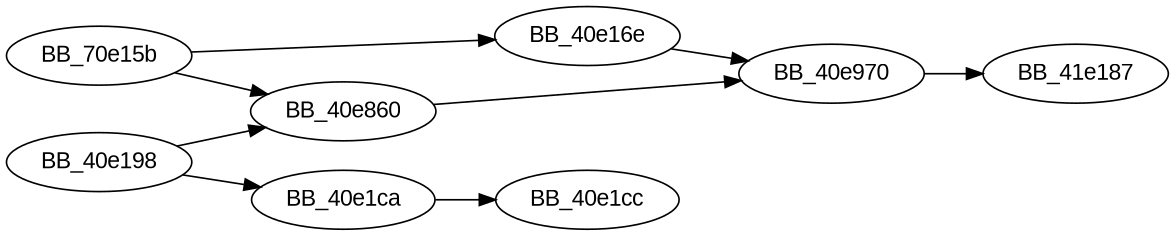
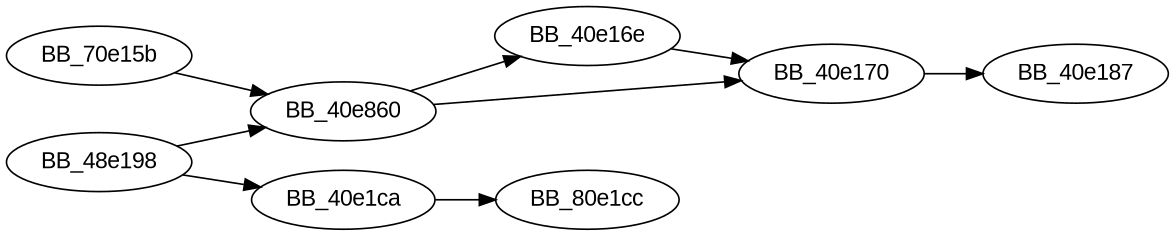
edge "BB_70e15b" -> "BB_40e16e": now "BB_40e860" -> "BB_40e16e"
node "BB_40e970": label "BB_40e970" -> "BB_40e170"
node "BB_41e187": label "BB_41e187" -> "BB_40e187"
node "BB_40e198": label "BB_40e198" -> "BB_48e198"
node "BB_40e1cc": label "BB_40e1cc" -> "BB_80e1cc"
